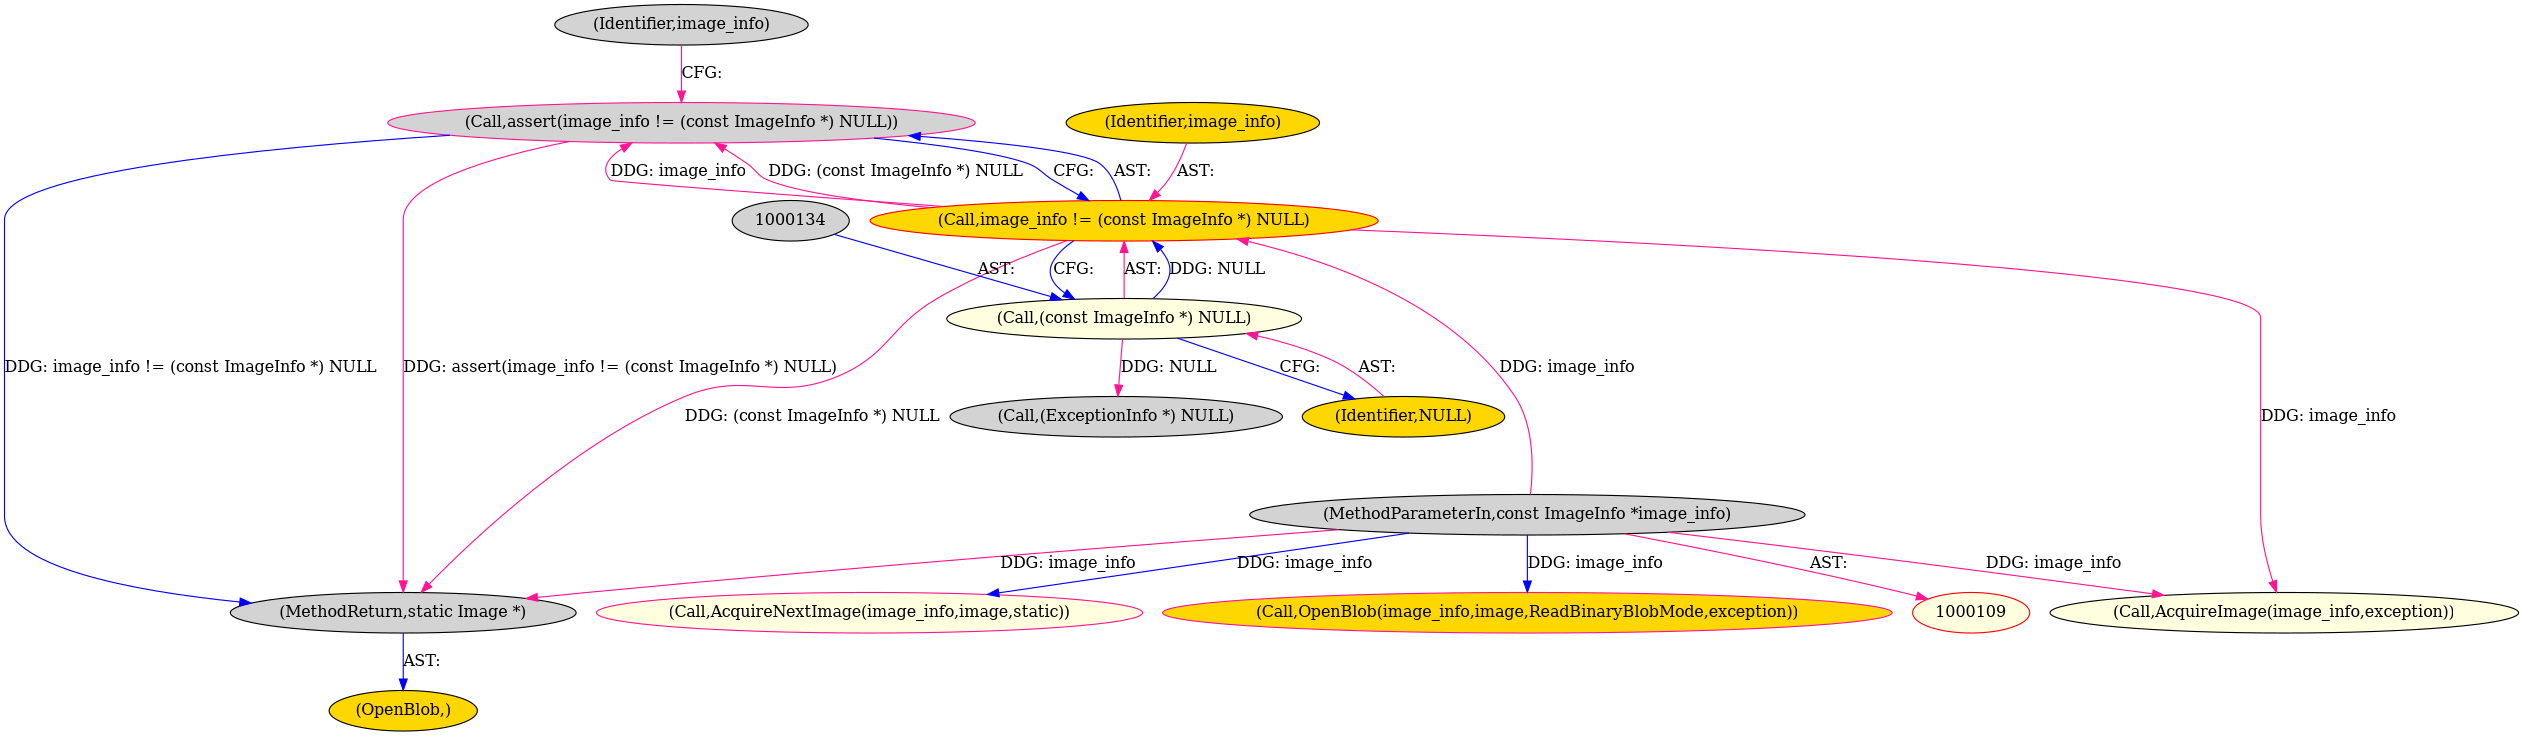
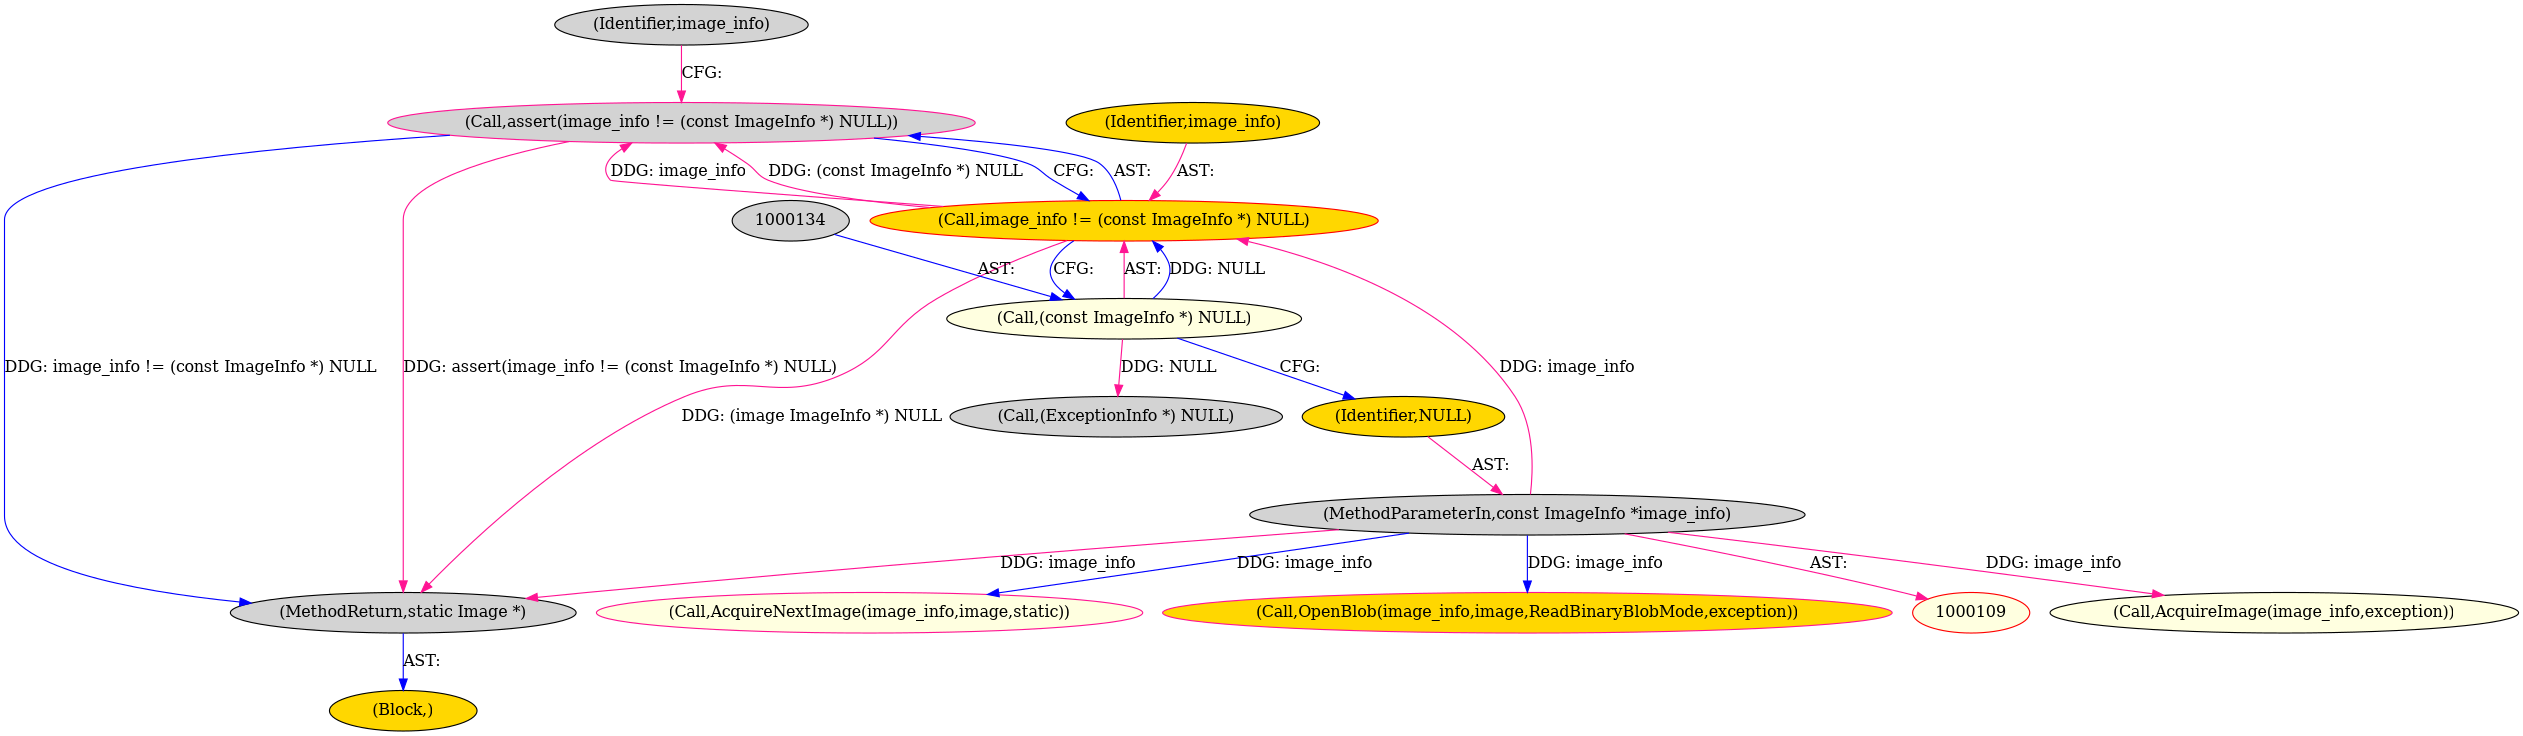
edge "(Call,image_info != (const ImageInfo *) NULL)" -> "(Call,AcquireImage(image_info,exception))": removed, label "DDG: image_info"
edge "(Identifier,NULL)" -> "(Call,(const ImageInfo *) NULL)": now "(Identifier,NULL)" -> "(MethodParameterIn,const ImageInfo *image_info)"
edge "(Call,image_info != (const ImageInfo *) NULL)" -> "(MethodReturn,static Image *)": label "DDG: (const ImageInfo *) NULL" -> "DDG: (image ImageInfo *) NULL"
node "(OpenBlob,)": label "(OpenBlob,)" -> "(Block,)"
